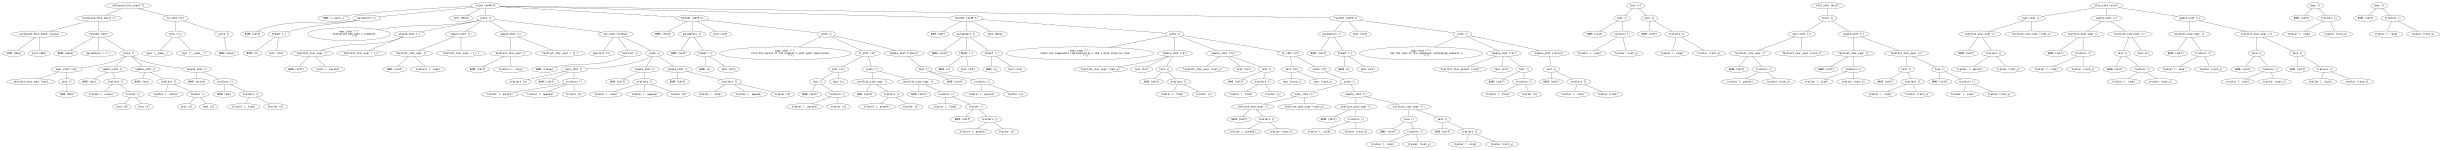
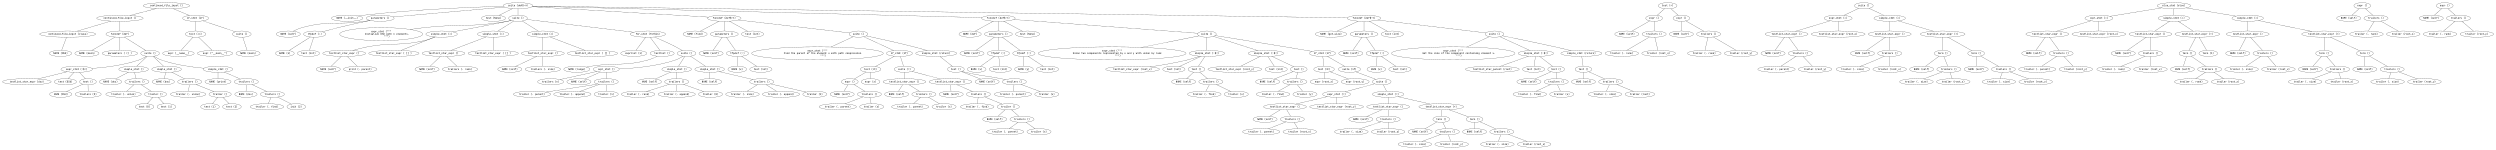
node "elif_stmt (elif)": removed
node "NAME (get_size)": added
edge "continued_file_input (class)" -- "test (DSU)": now "expr_stmt (:$=)" -- "test (DSU)"
node "trailers (5)": added
node "trailer (2)": label "trailer (2)" -> "init (2)"
